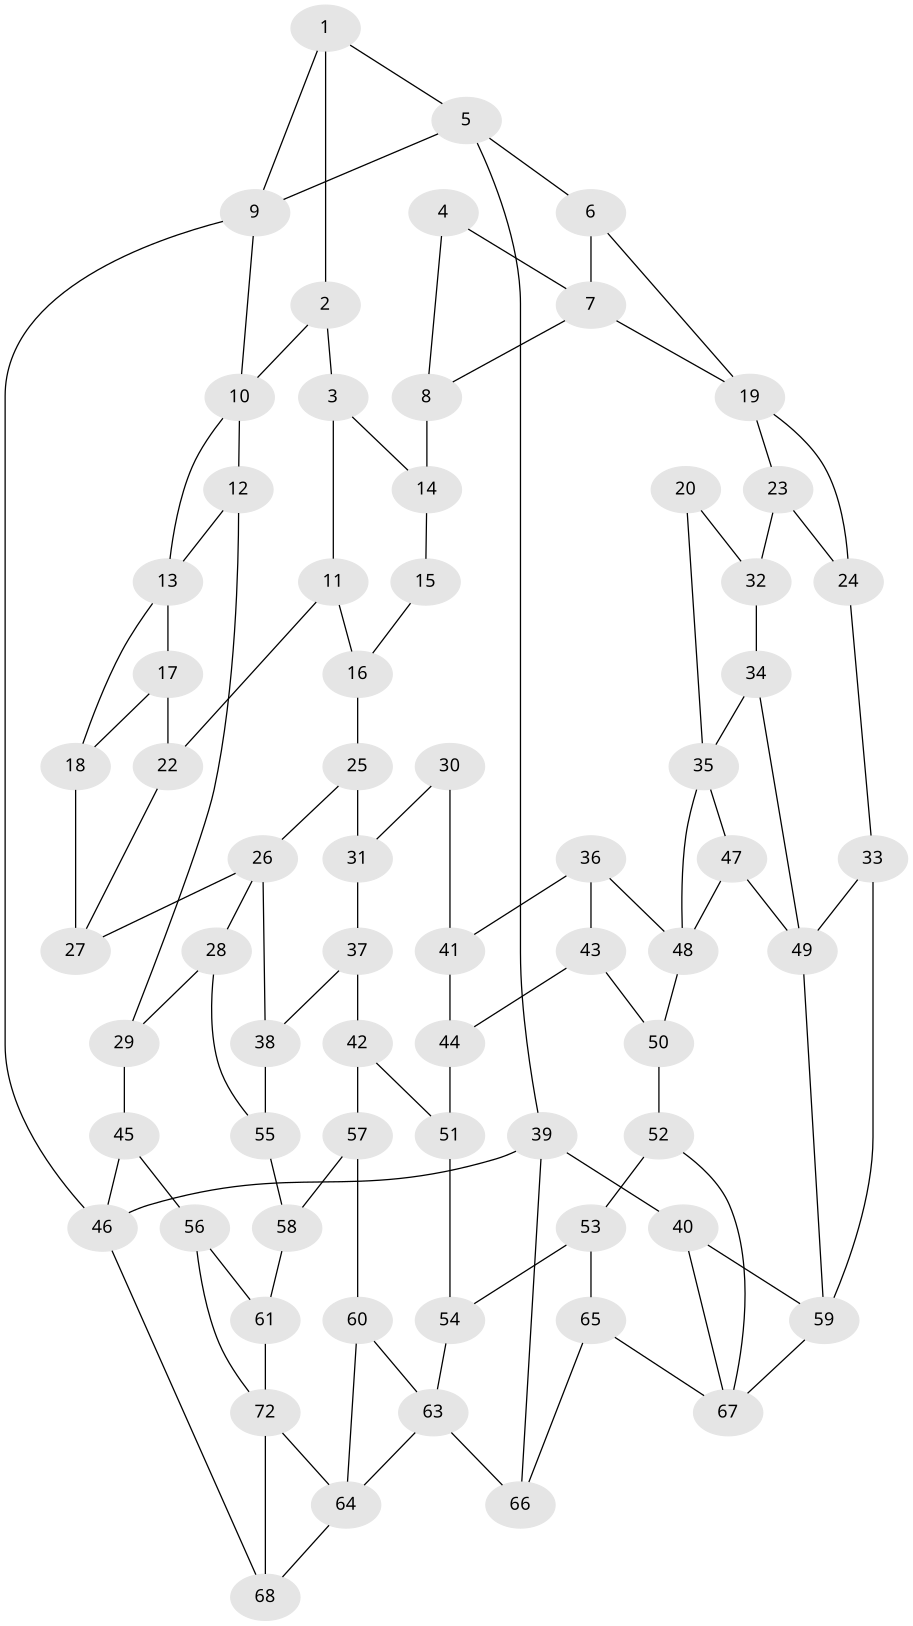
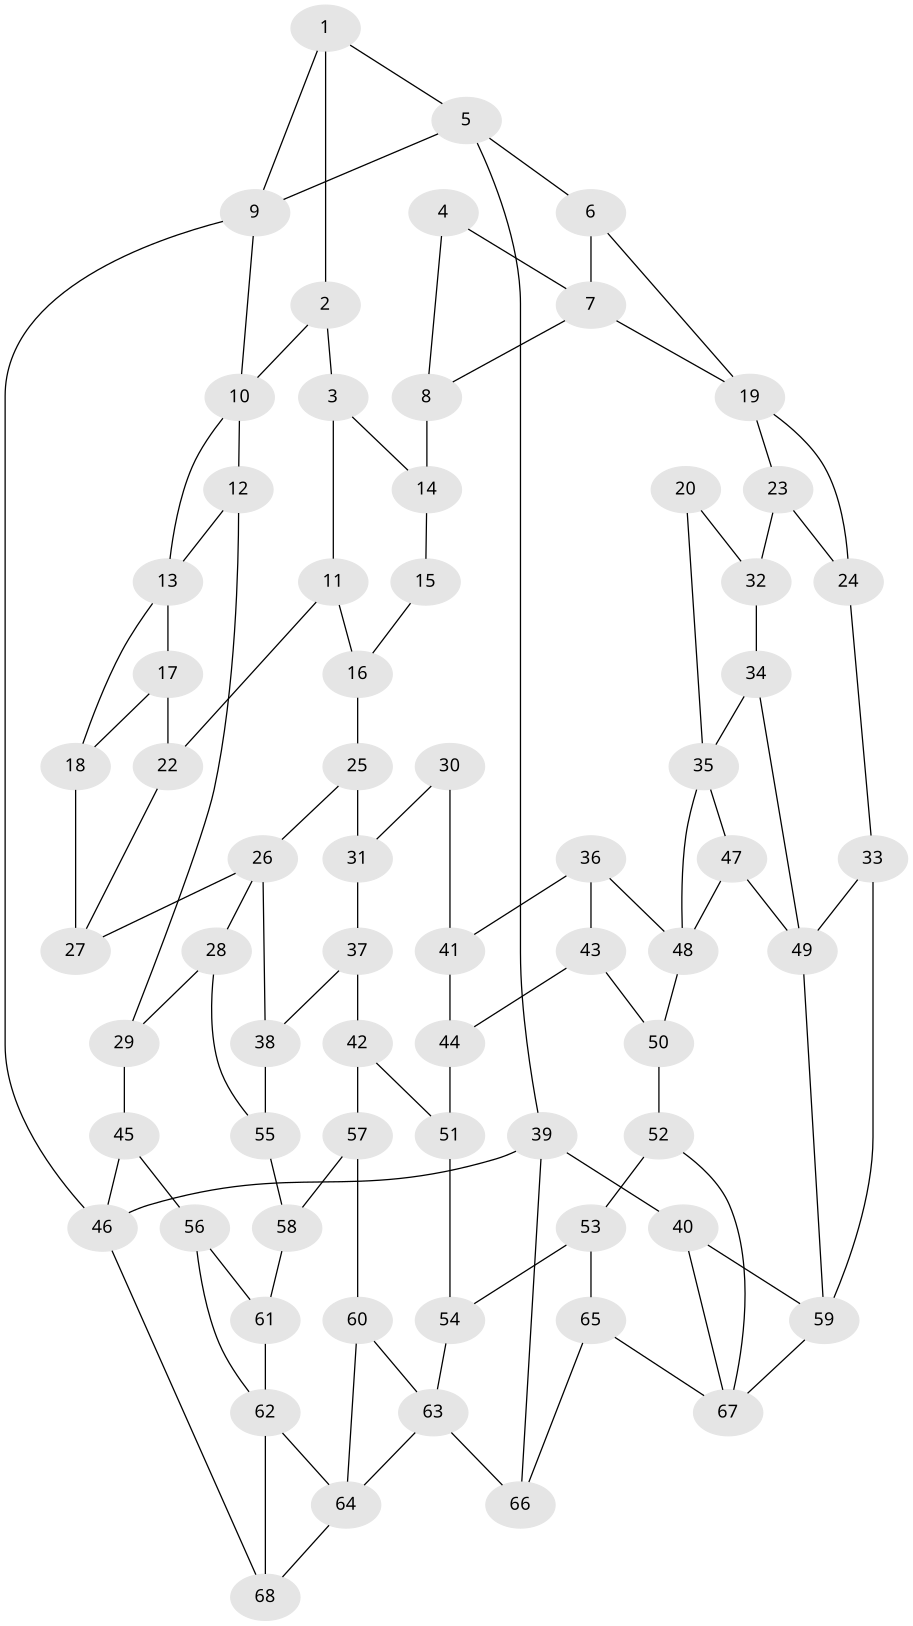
node "72": label "72" -> "62"
